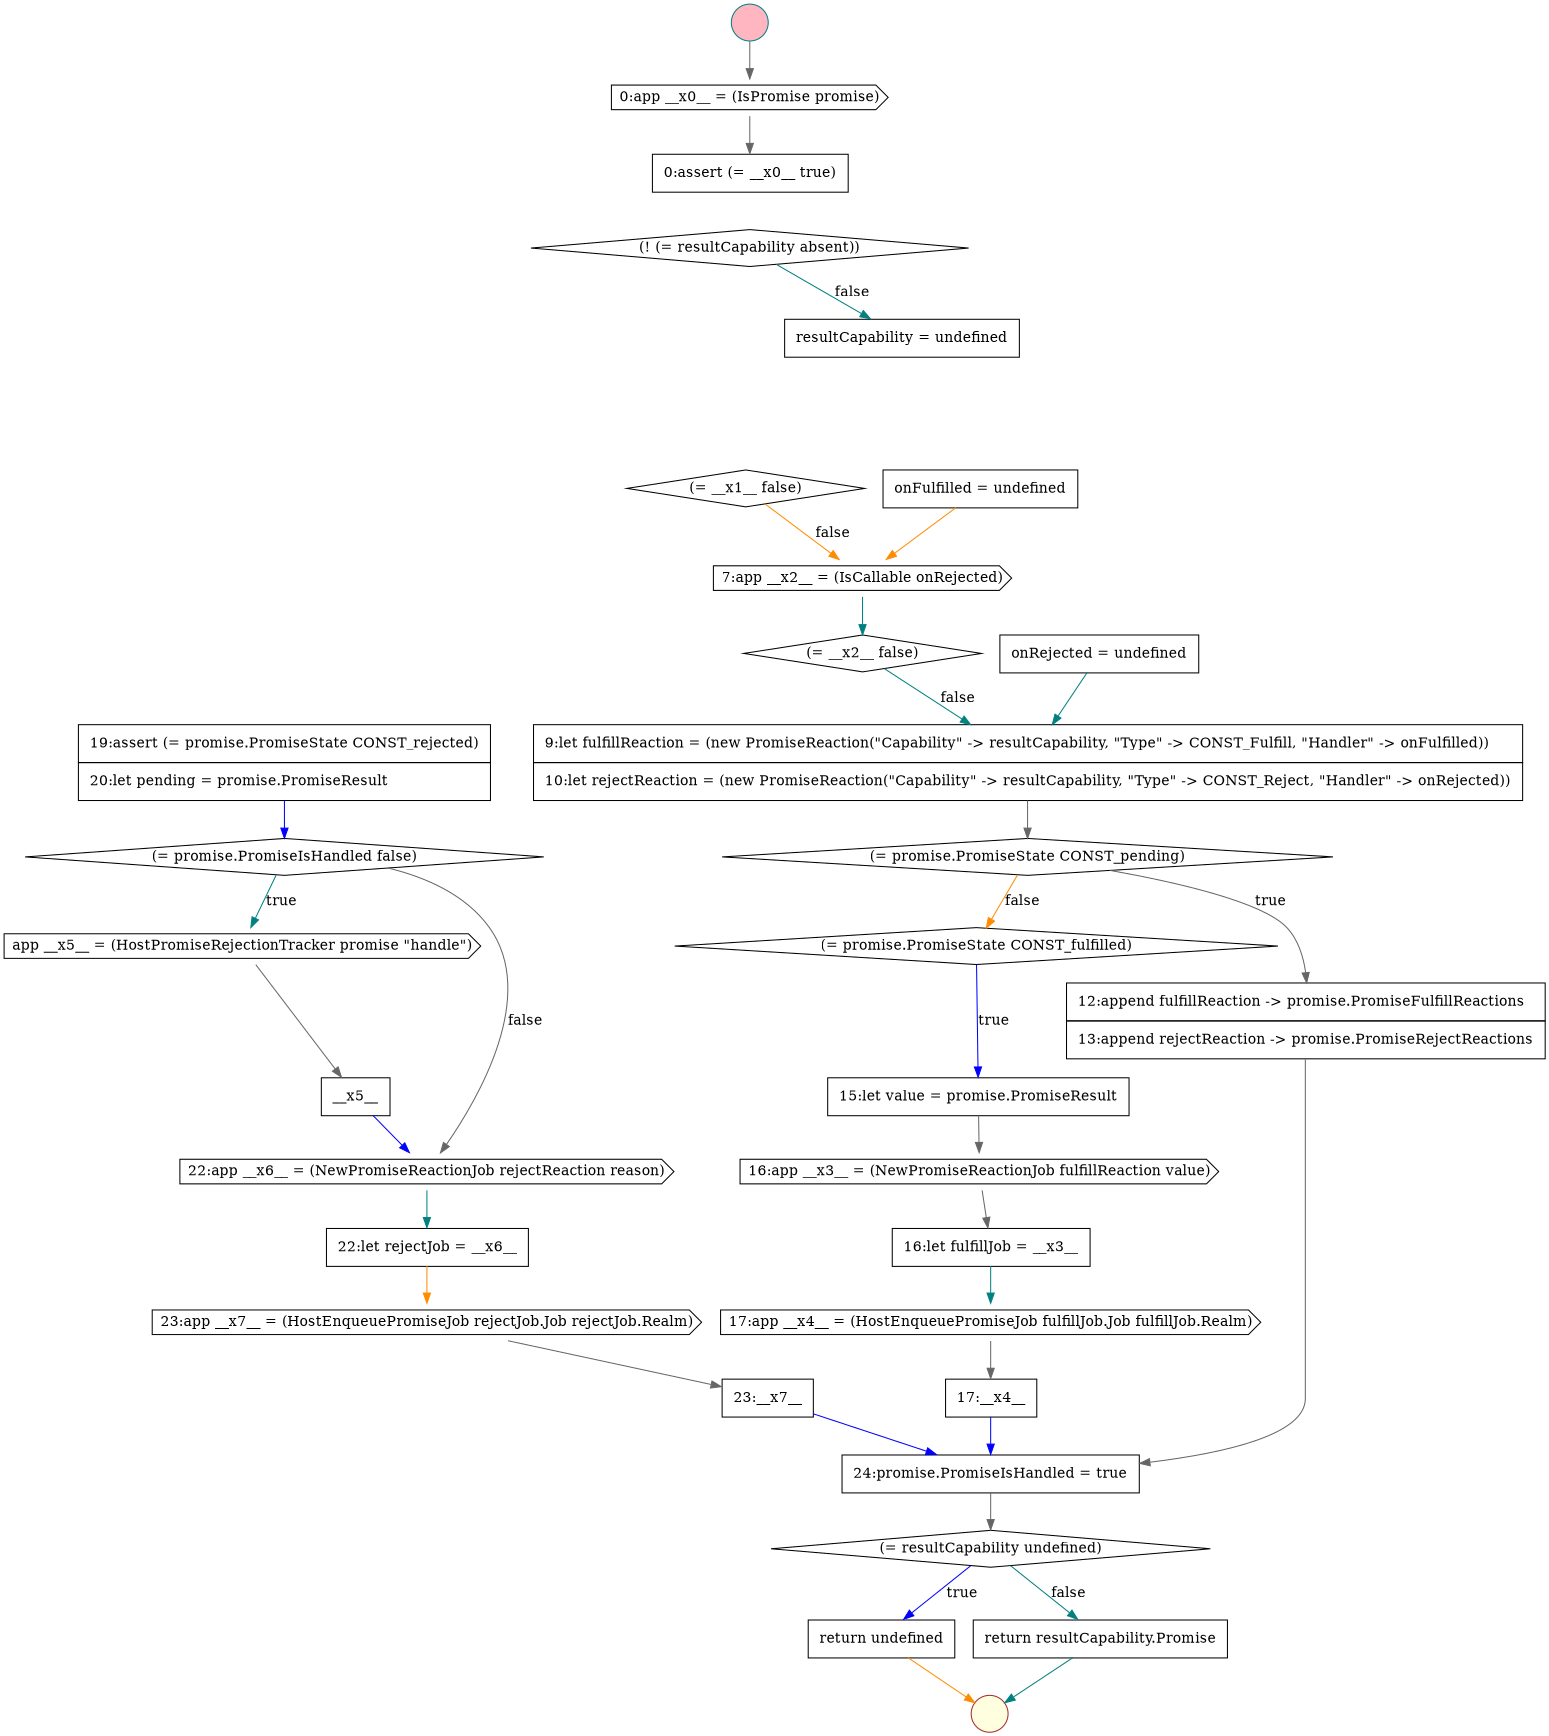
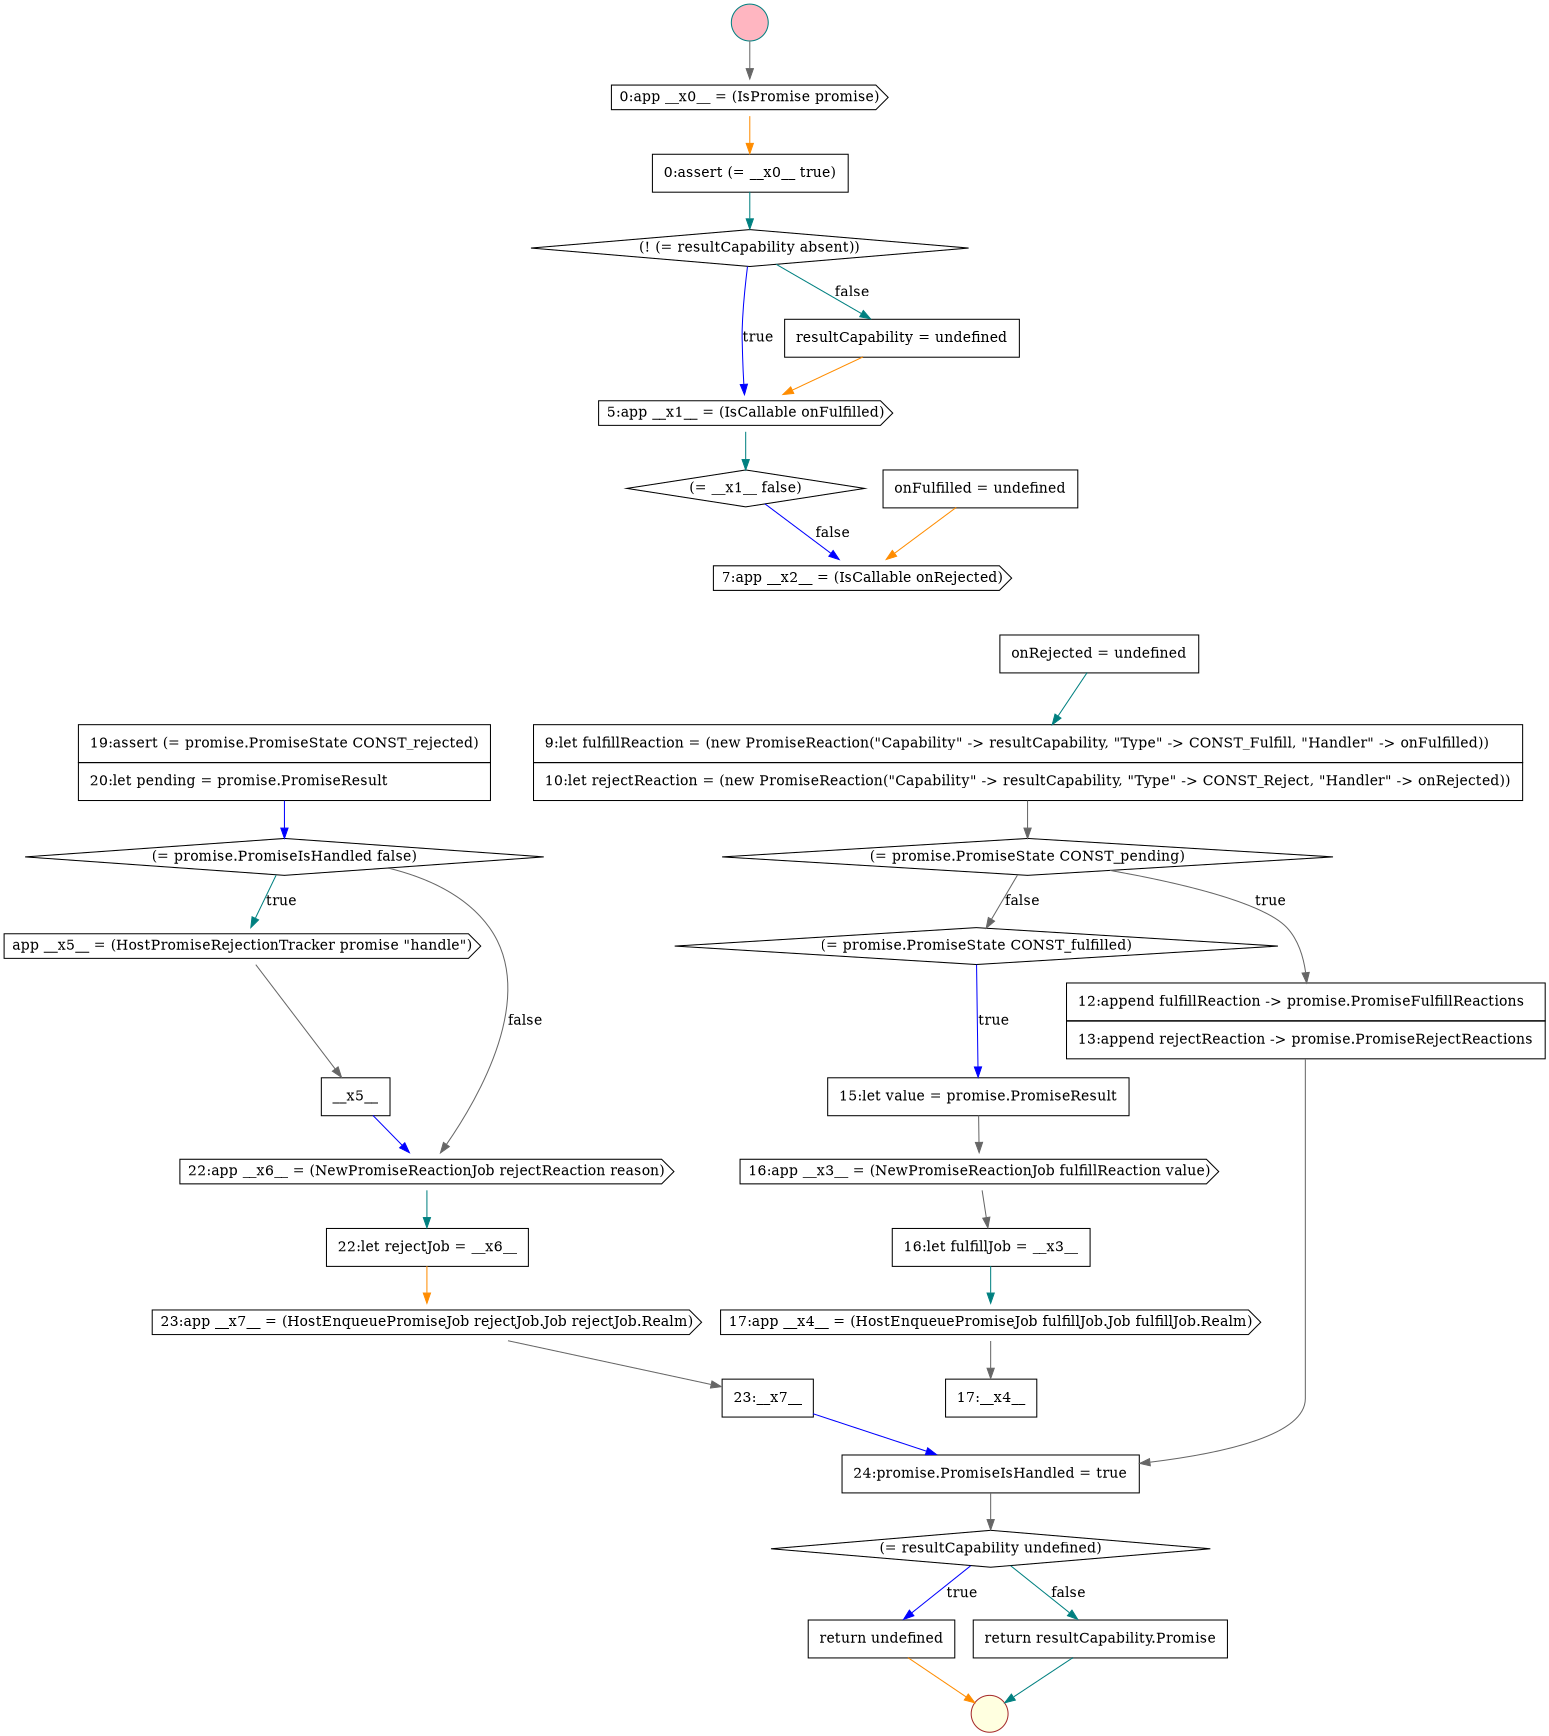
edge "0:app __x0__ = (IsPromise promise)" -> "0:assert (= __x0__ true)": color gray40 -> darkorange
edge "0:assert (= __x0__ true)" -> "(! (= resultCapability absent))": added
node "5:app __x1__ = (IsCallable onFulfilled)": added
edge "(= __x1__ false)" -> "7:app __x2__ = (IsCallable onRejected)": color darkorange -> blue
node "(= __x2__ false)": removed
edge "(= promise.PromiseState CONST_pending)" -> "(= promise.PromiseState CONST_fulfilled)": color darkorange -> gray40
edge "17:__x4__" -> "24:promise.PromiseIsHandled = true": removed
